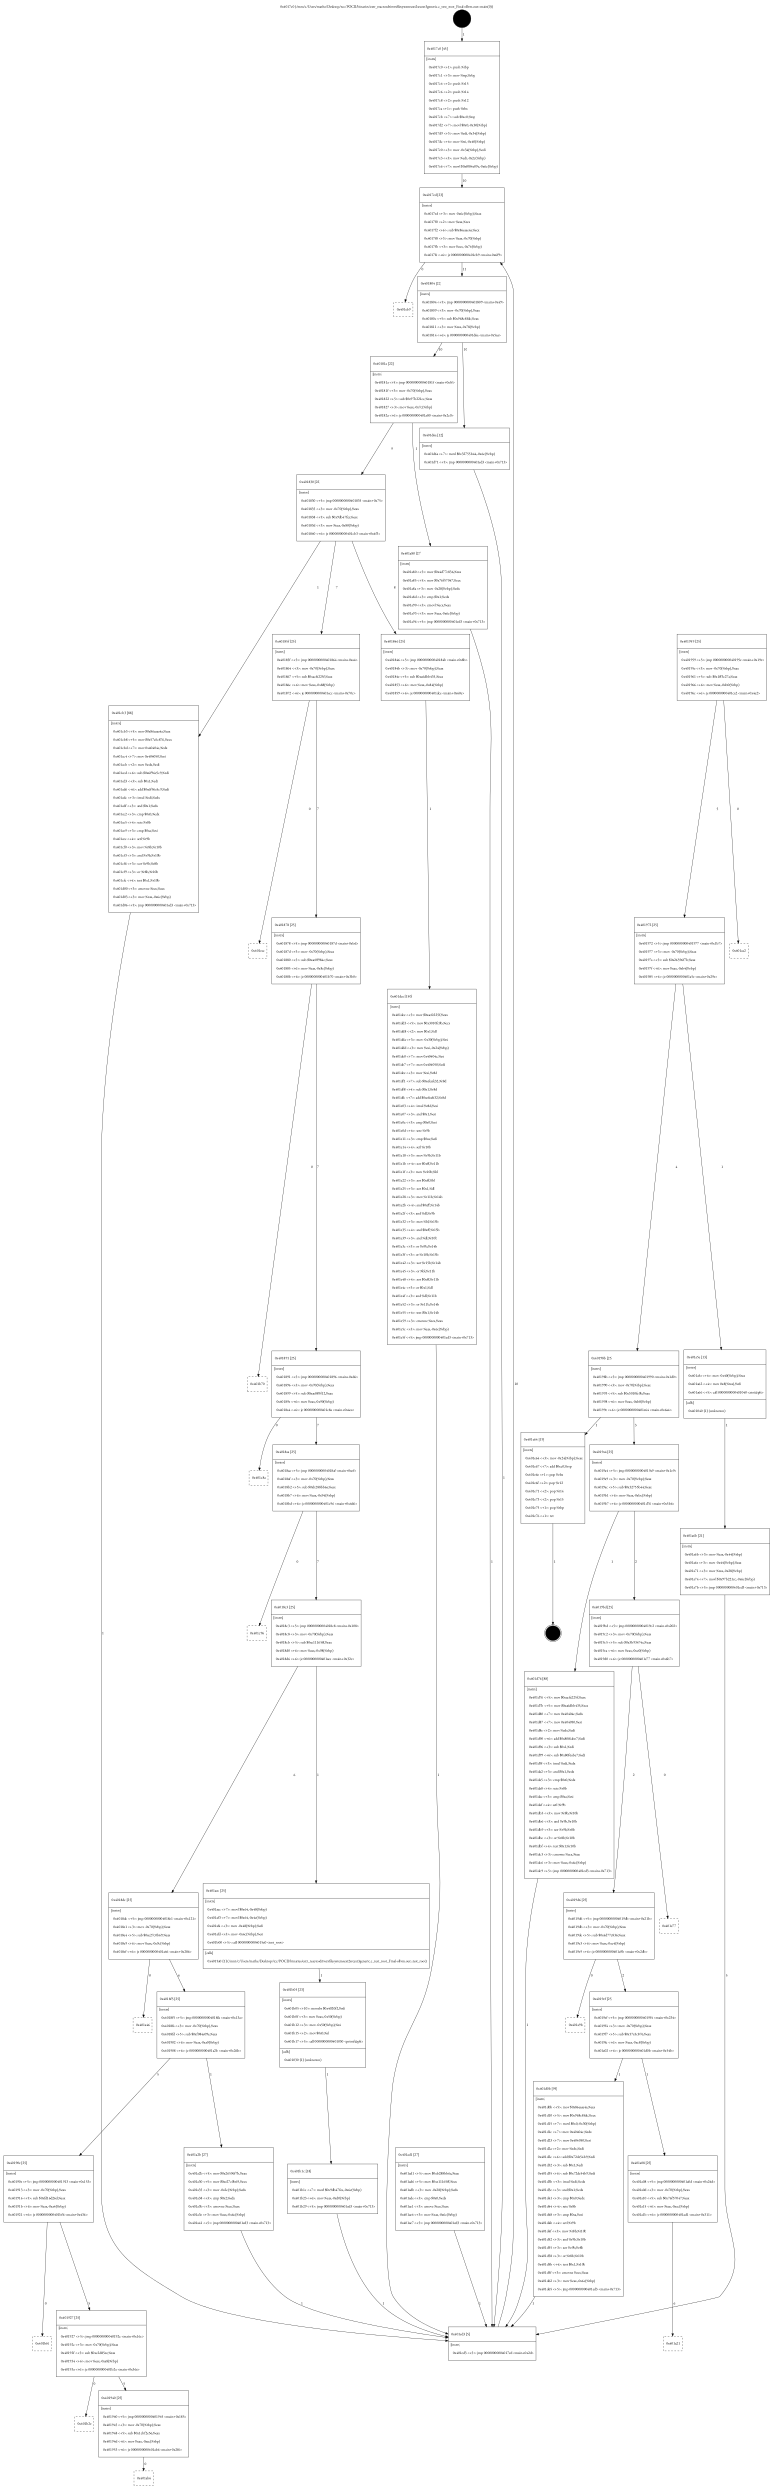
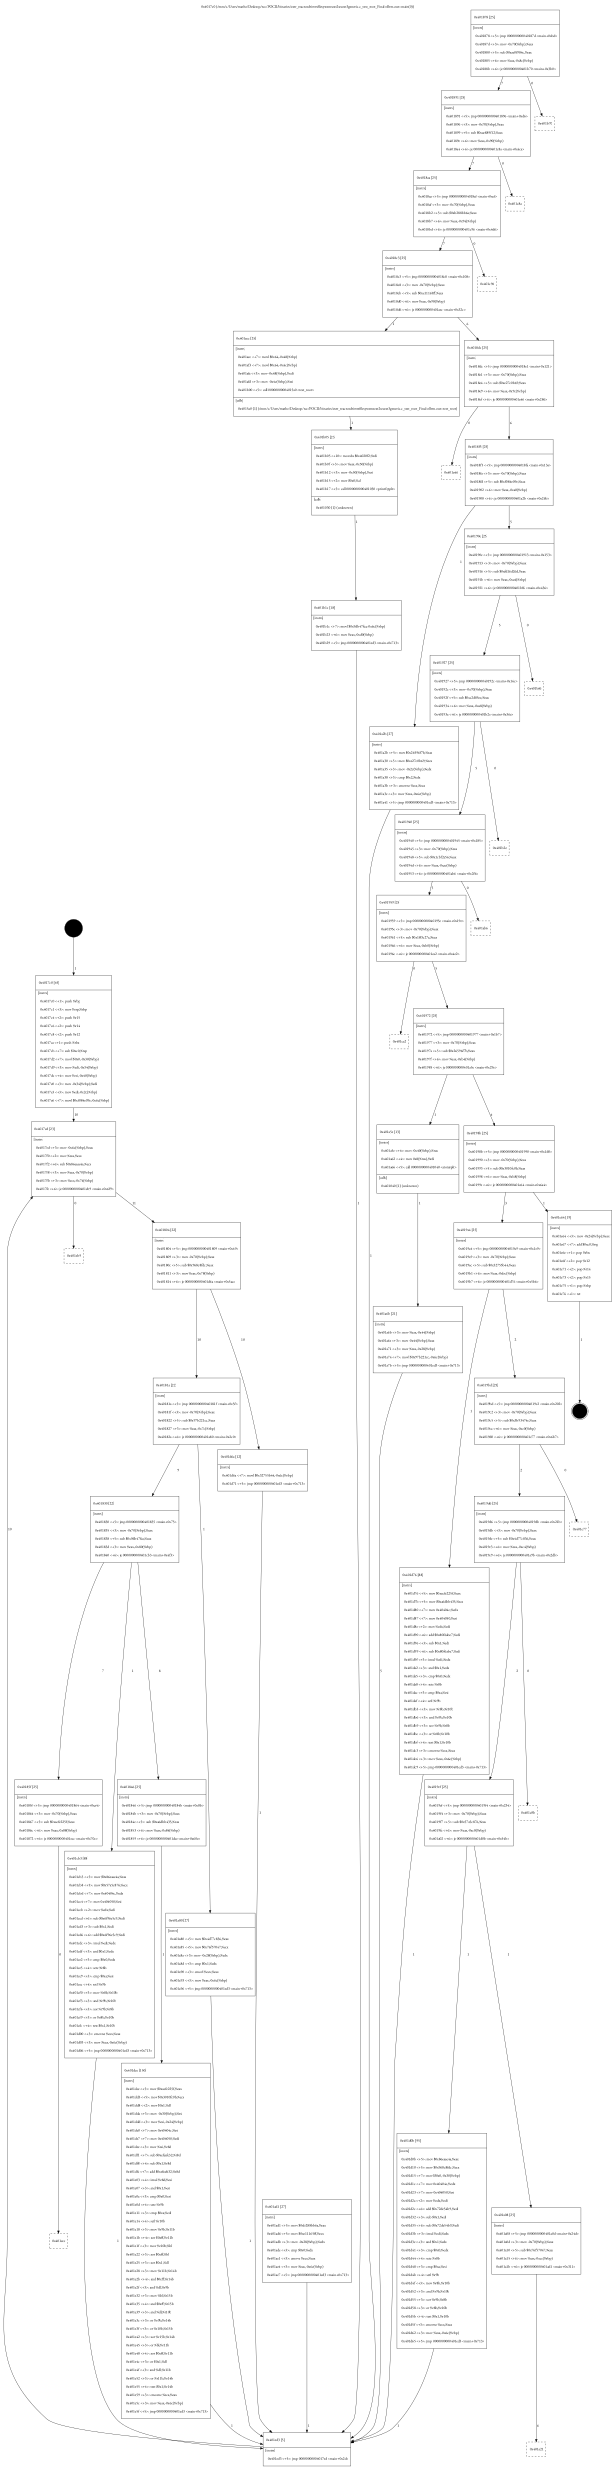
edge "0x40185f [25]" -> "0x401878 [25]": removed, label "7"
edge "0x401940 [25]" -> "0x401959 [25]": added, label "5"
